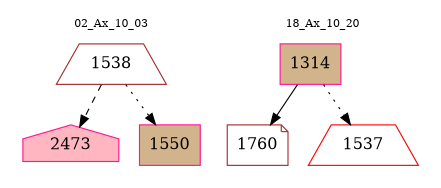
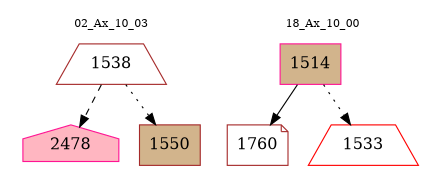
cluster "18_Ax_10_20": label "18_Ax_10_20" -> "18_Ax_10_00"
node "1314": label "1314" -> "1514"
node "2473": label "2473" -> "2478"
node "1550": color deeppink -> brown
node "1537": label "1537" -> "1533"
